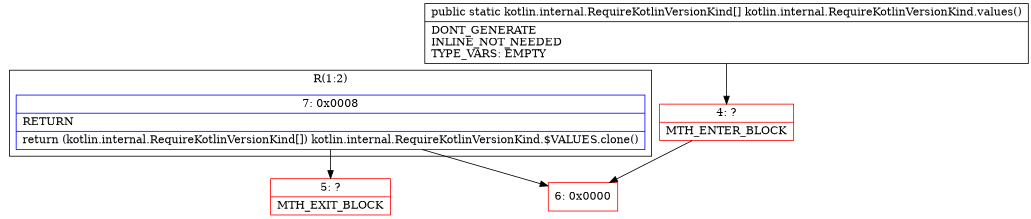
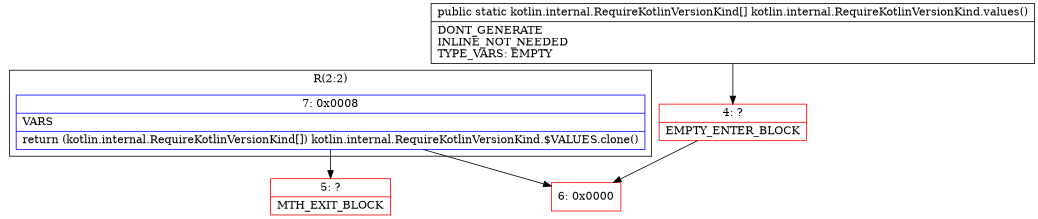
cluster "R(1:2)": label "R(1:2)" -> "R(2:2)"
node "7: 0x0008": text "RETURN" -> "VARS"
node "4: ?": text "MTH_ENTER_BLOCK" -> "EMPTY_ENTER_BLOCK"
